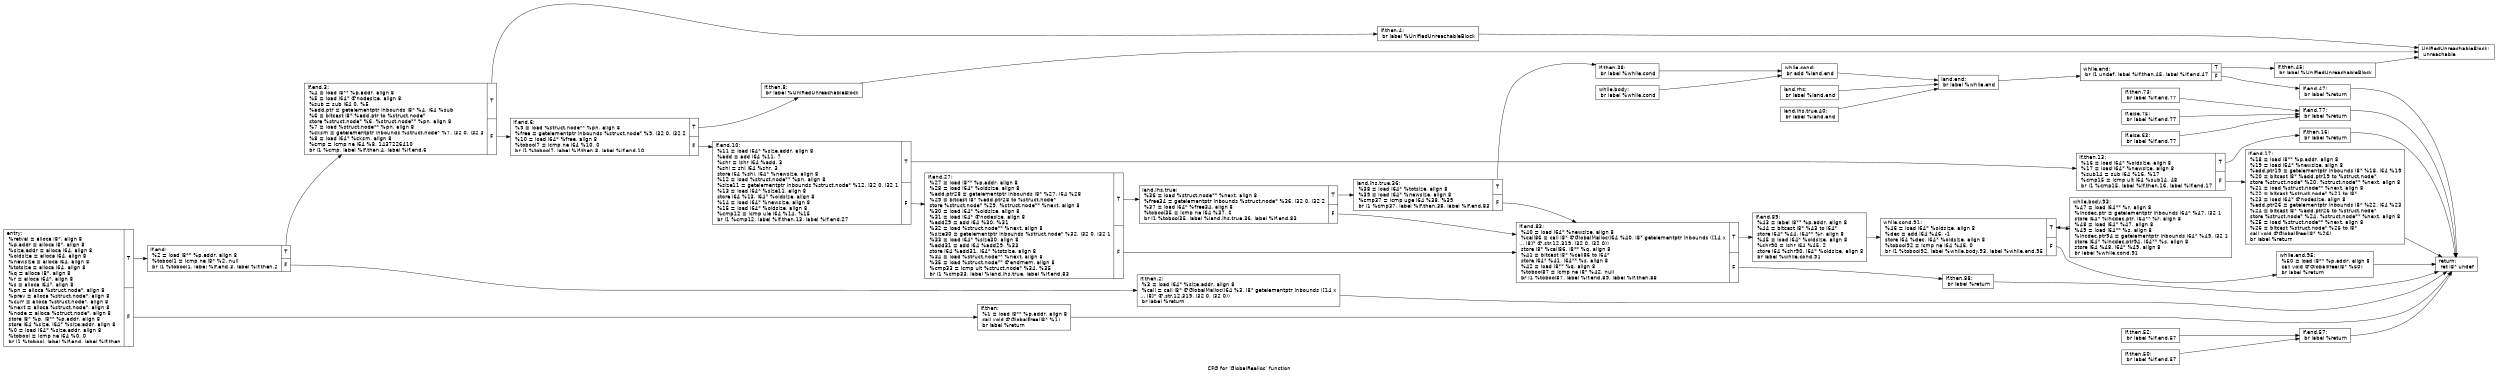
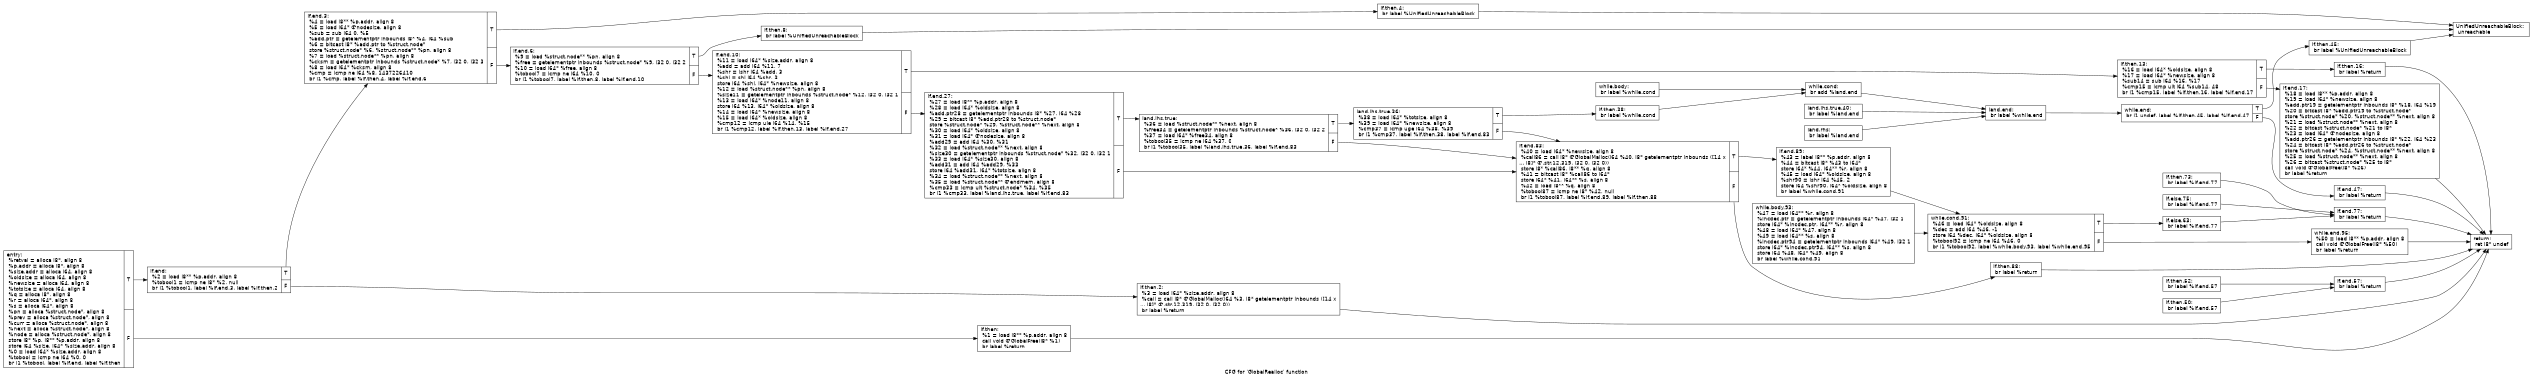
node "if.end.10:": text "%13 = load i64* %size11, align 8" -> "%13 = load i64* %node11, align 8"
edge "while.cond.91:" -> "while.body.93:": now "while.cond.91:" -> "if.else.63:"
